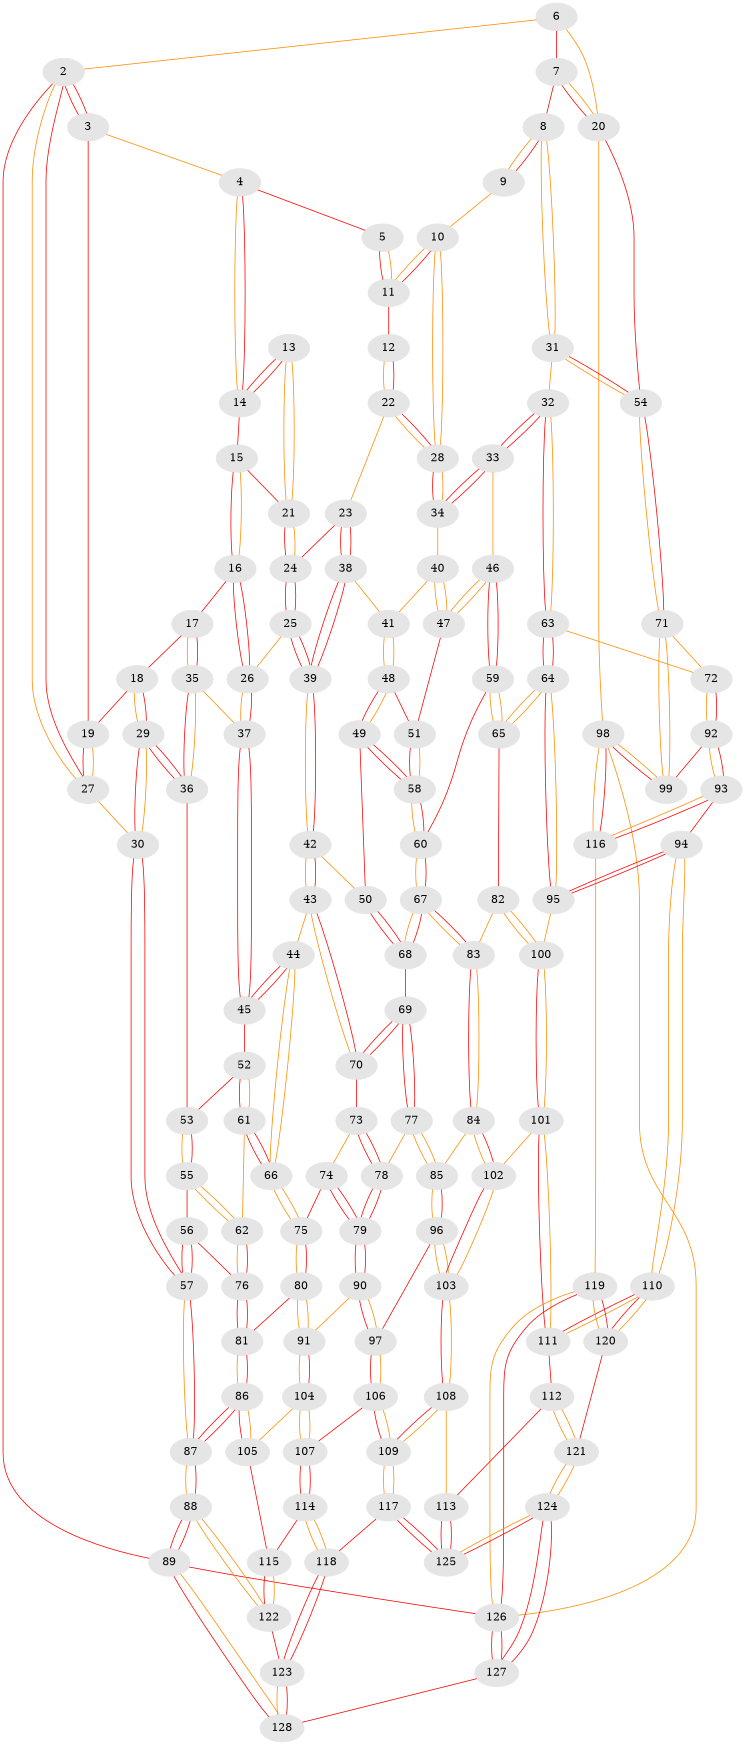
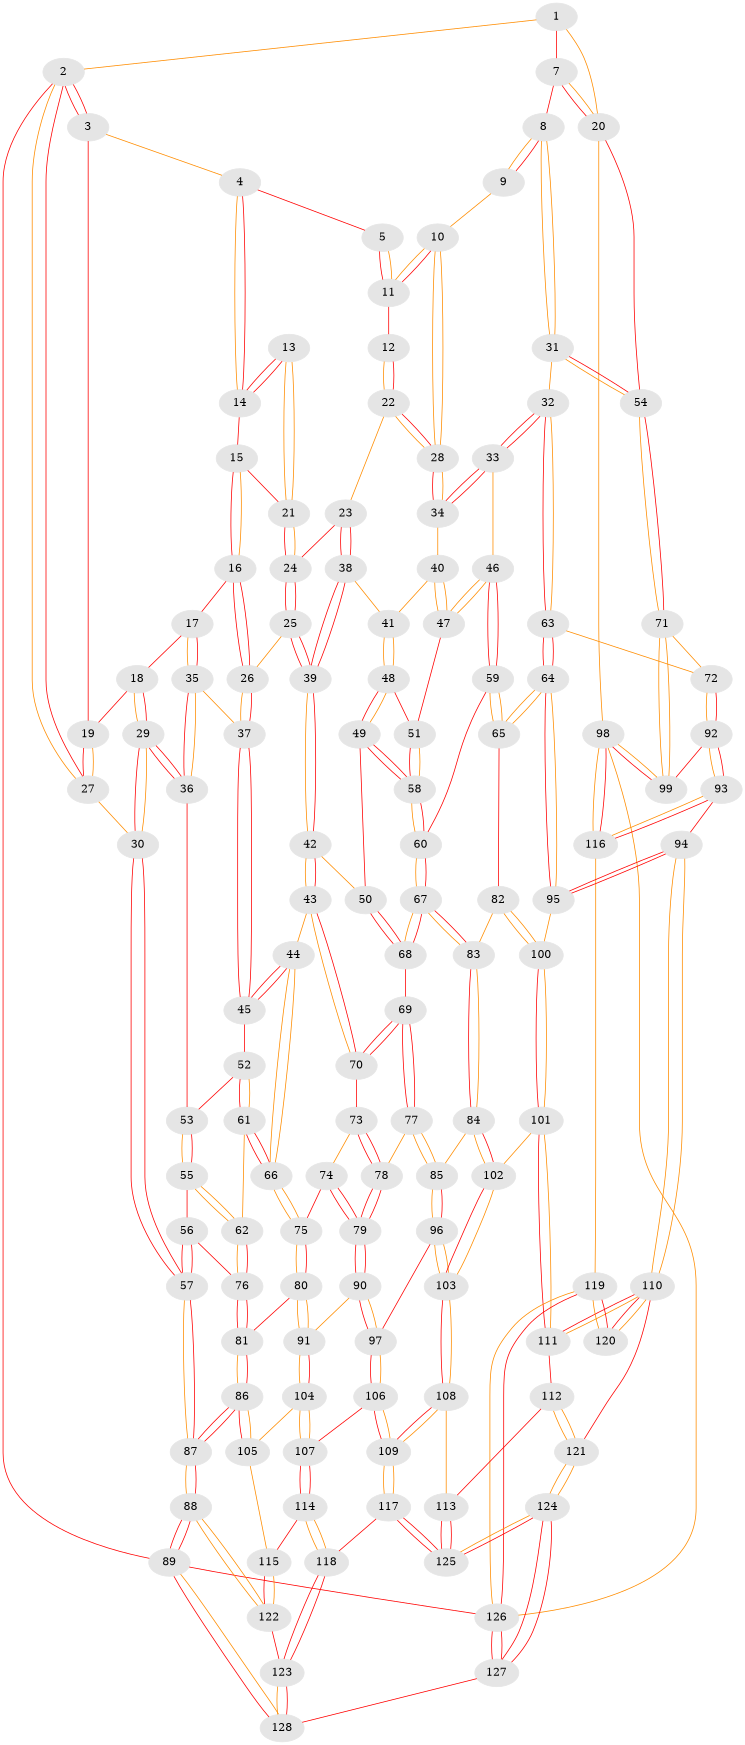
node "6": label "6" -> "1"
edge "120" -- "121": now "110" -- "121"
edge "105" -- "115": color red -> darkorange
